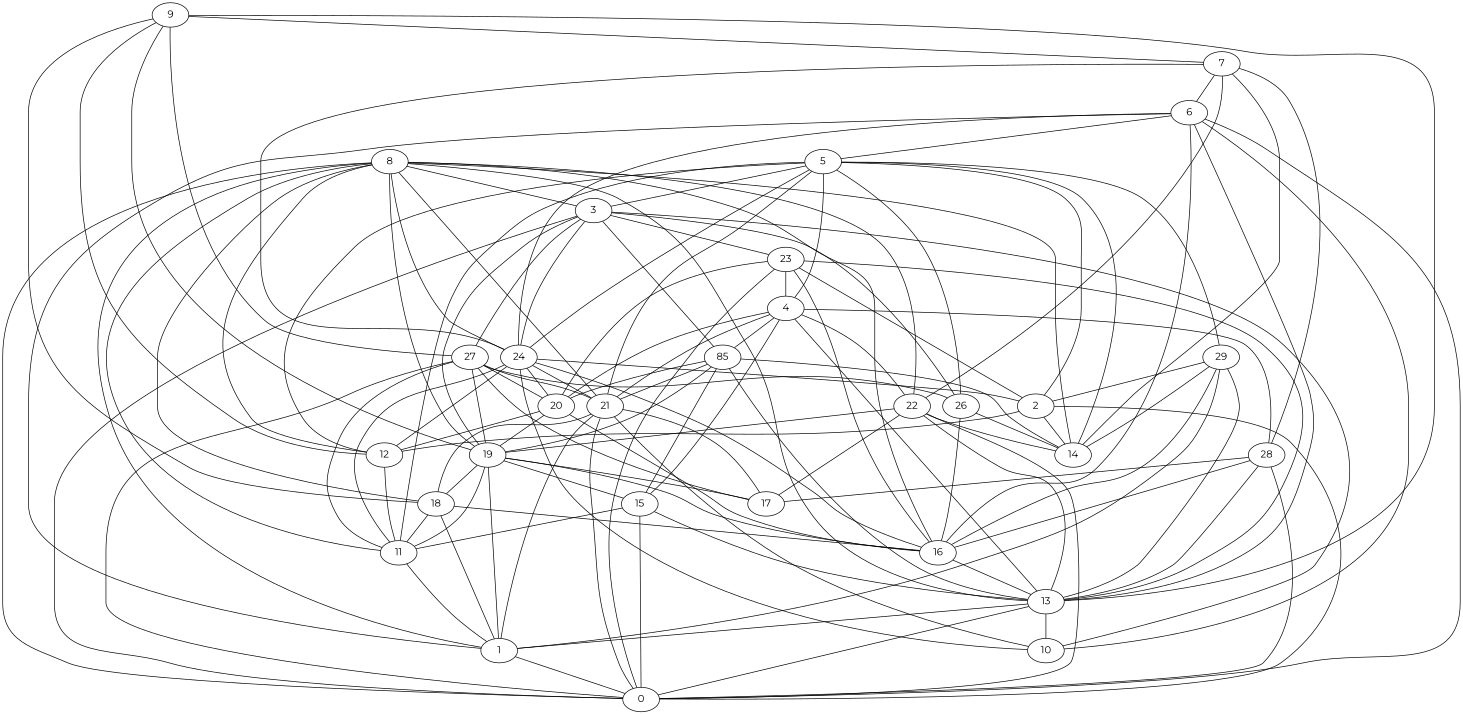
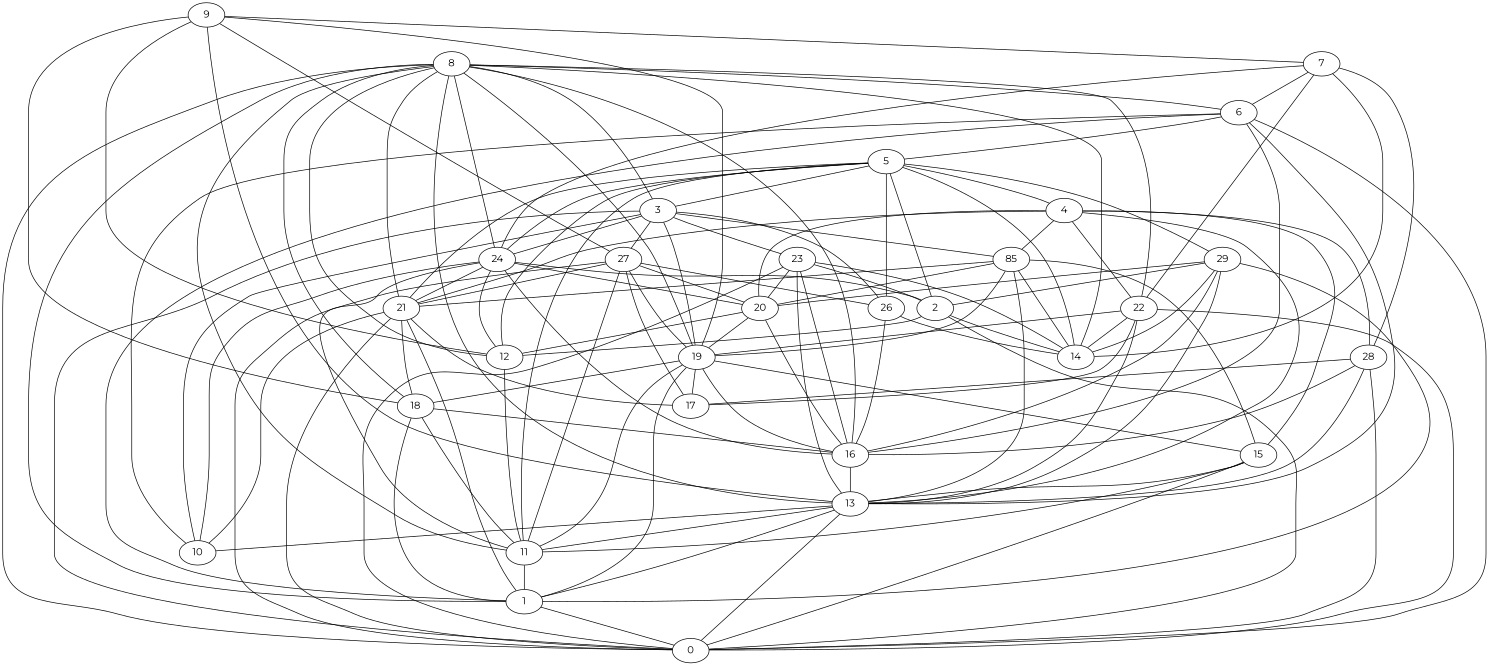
edge "6" -- "24": now "6" -- "8"
edge "29" -- "20": added
edge "23" -- "4": now "23" -- "14"
edge "13" -- "11": added
